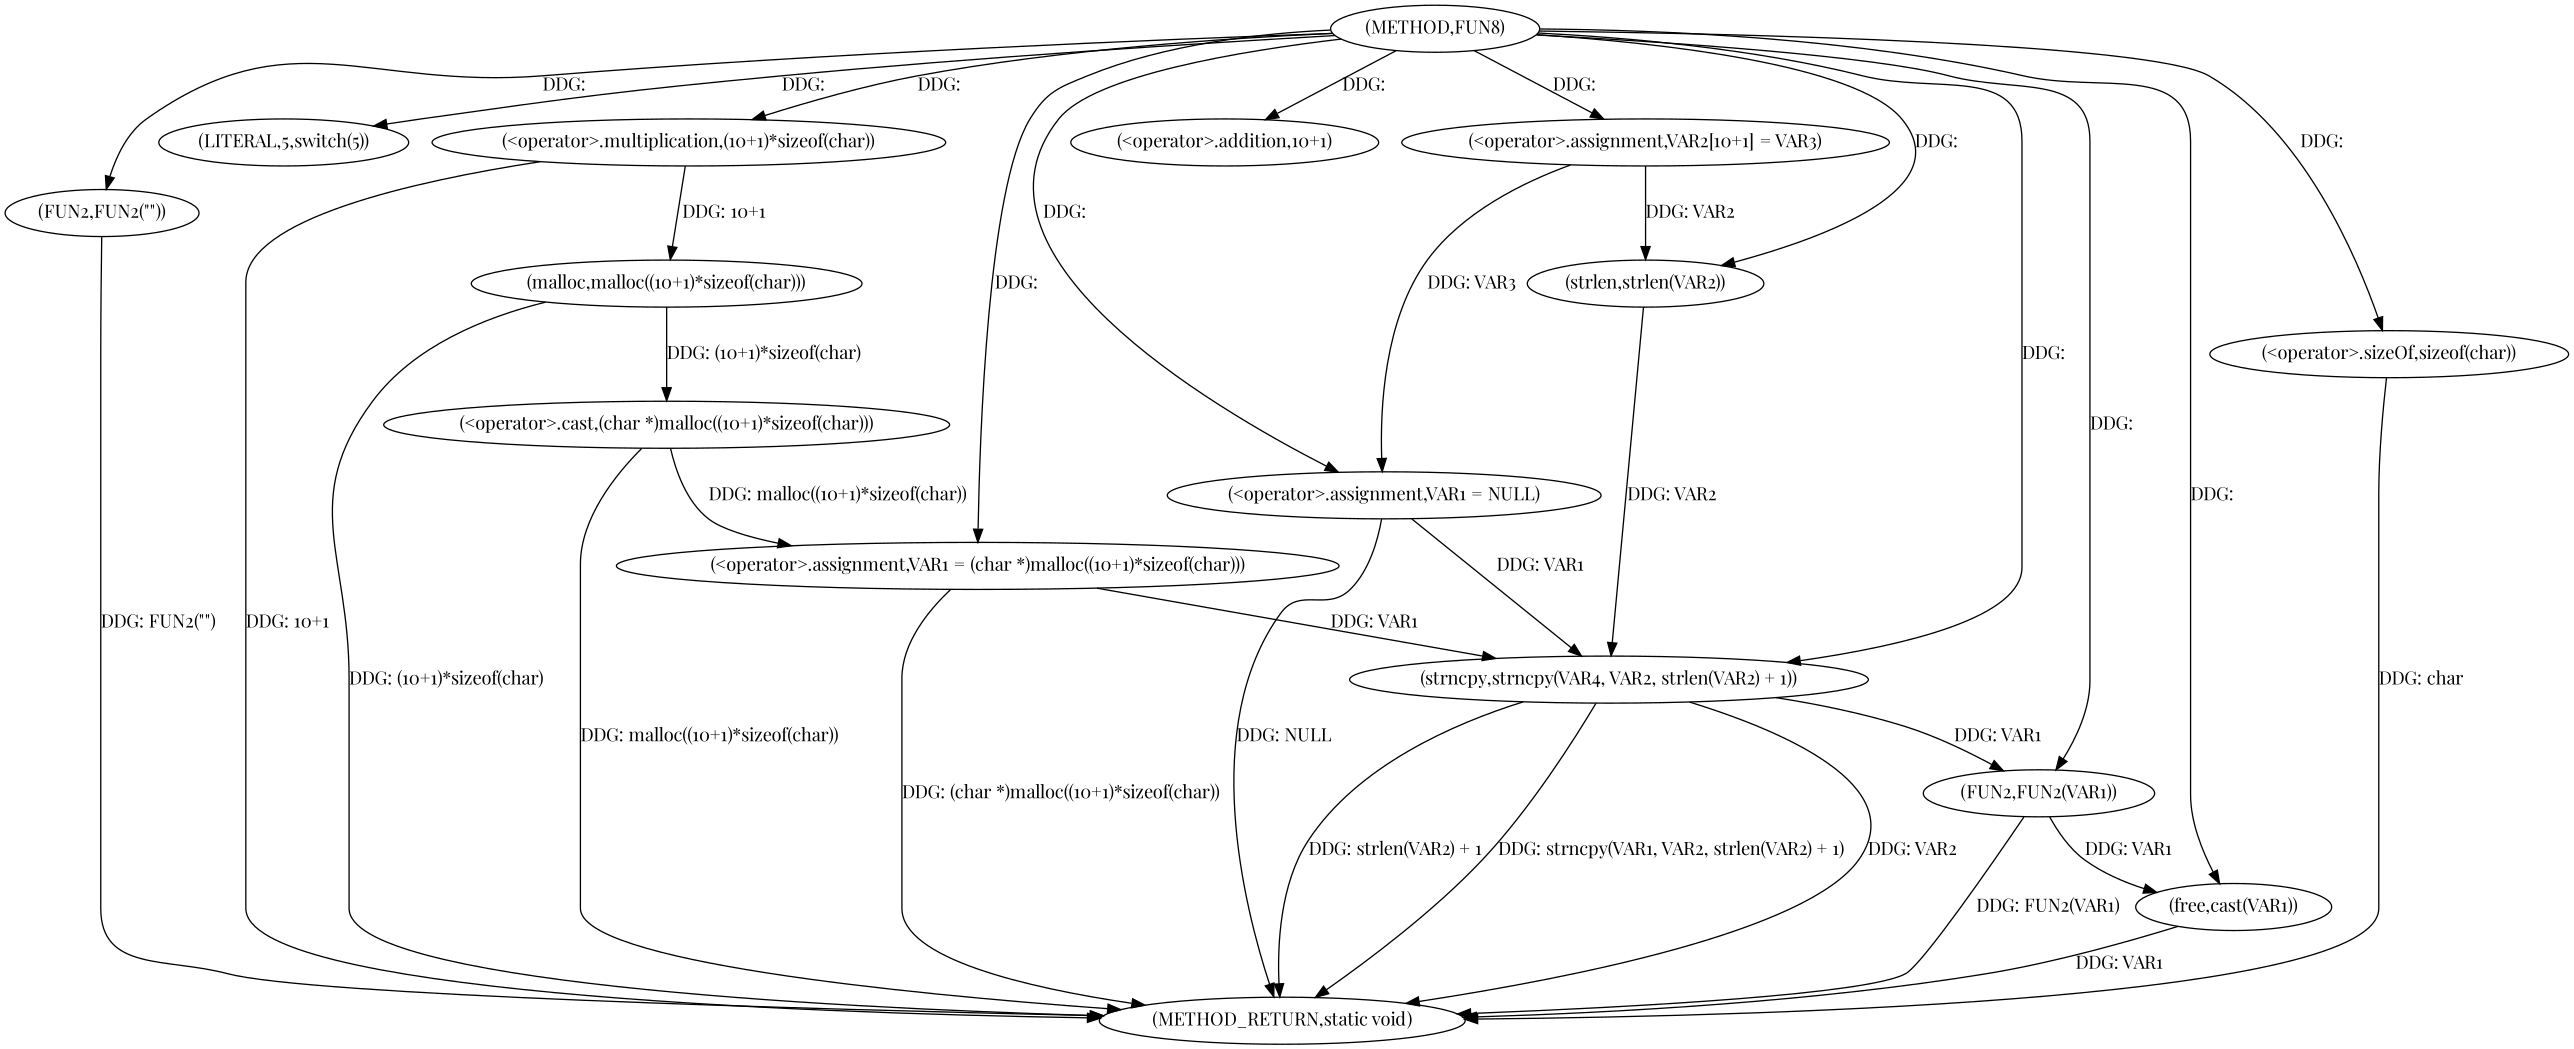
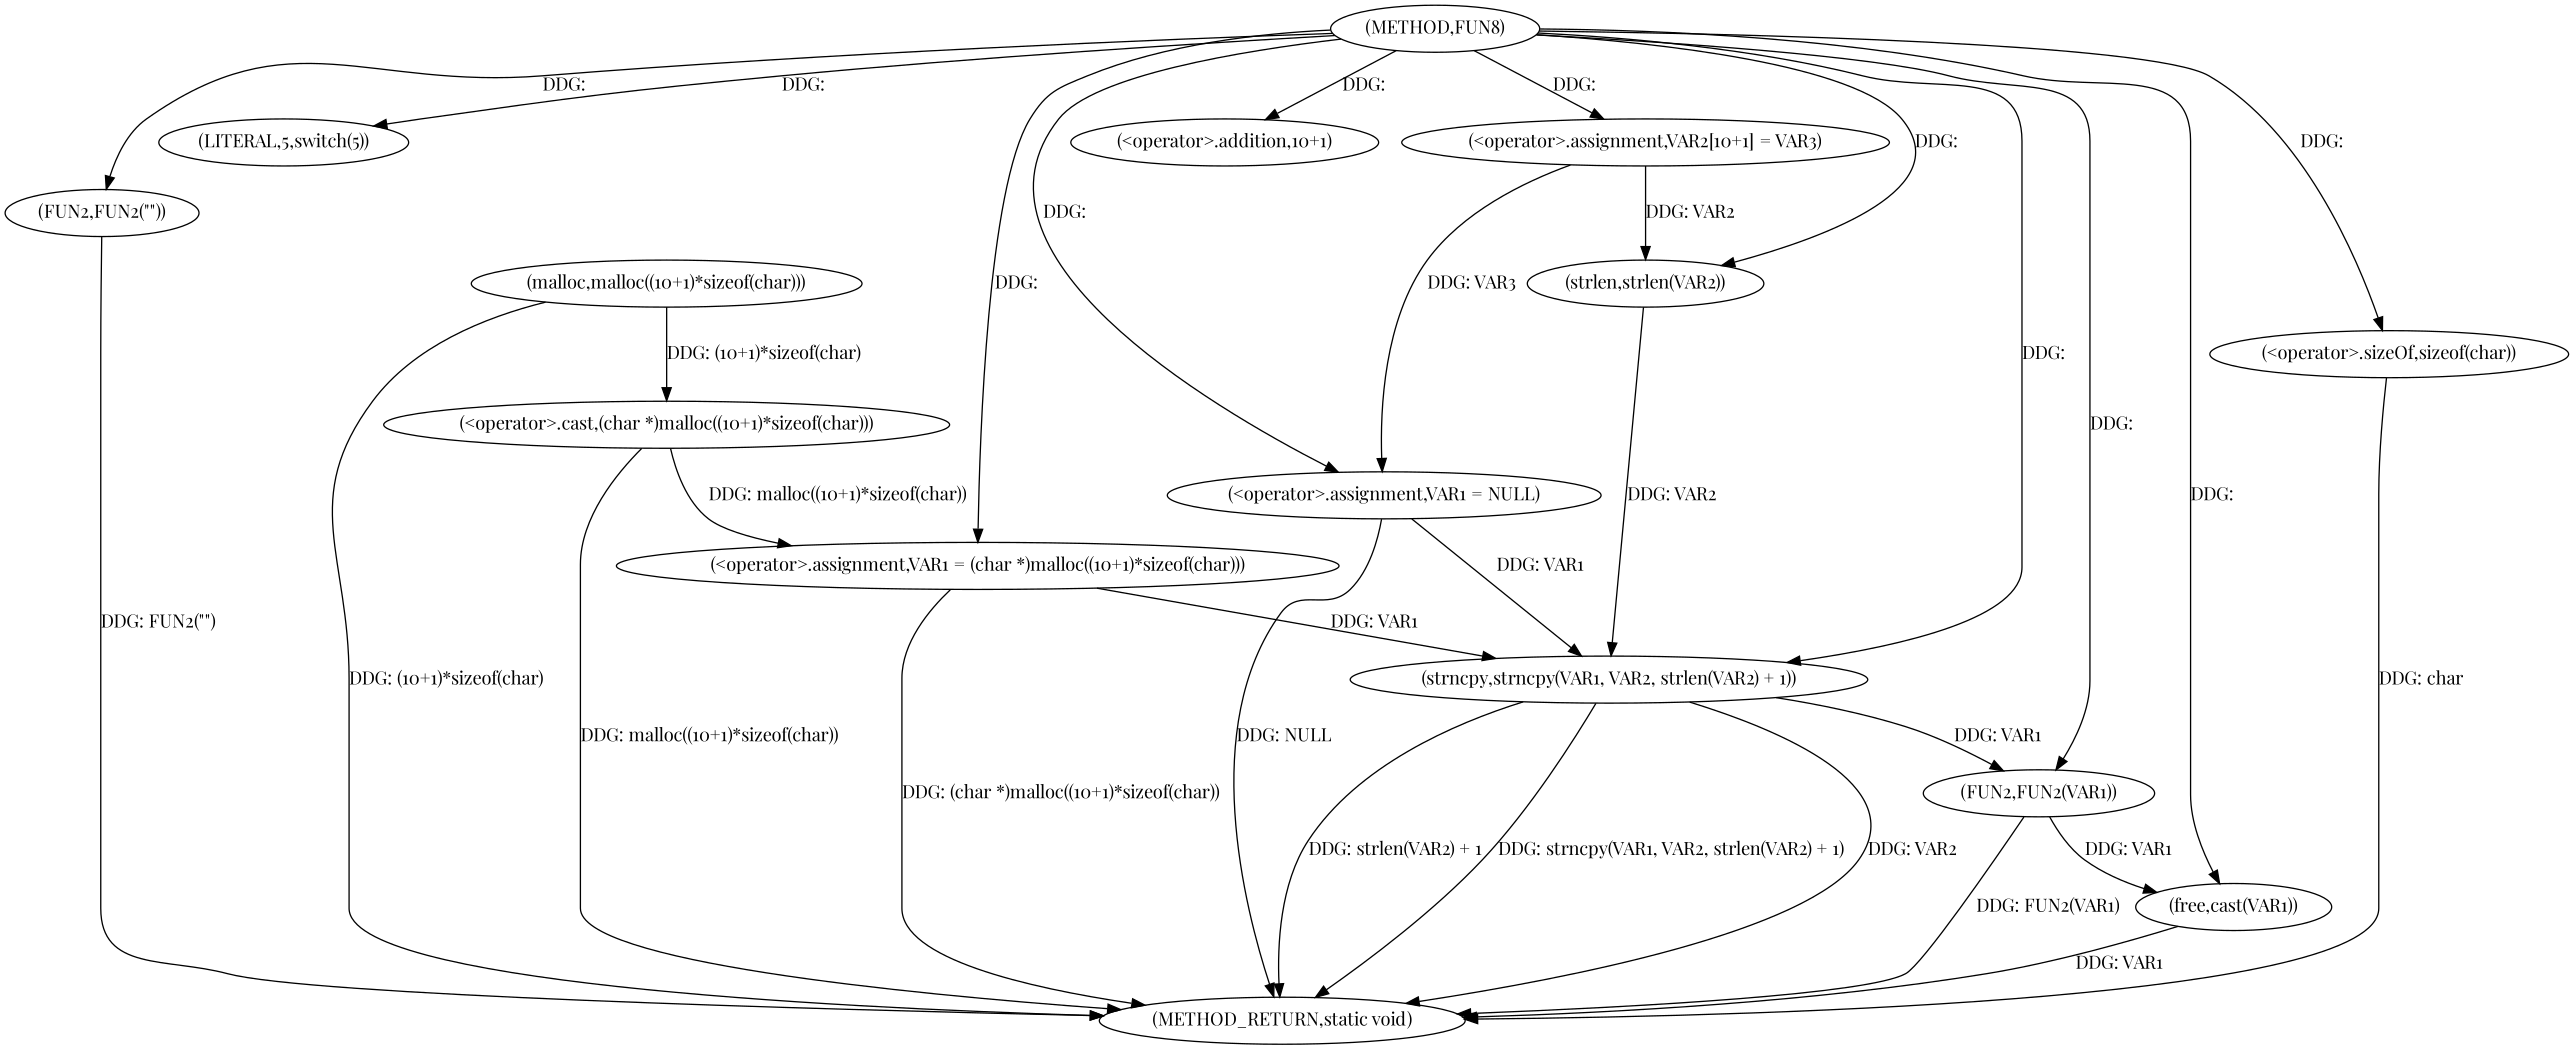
node "(<operator>.multiplication,(10+1)*sizeof(char))": removed
node "(strncpy,strncpy(VAR4, VAR2, strlen(VAR2) + 1))": label "(strncpy,strncpy(VAR4, VAR2, strlen(VAR2) + 1))" -> "(strncpy,strncpy(VAR1, VAR2, strlen(VAR2) + 1))"
